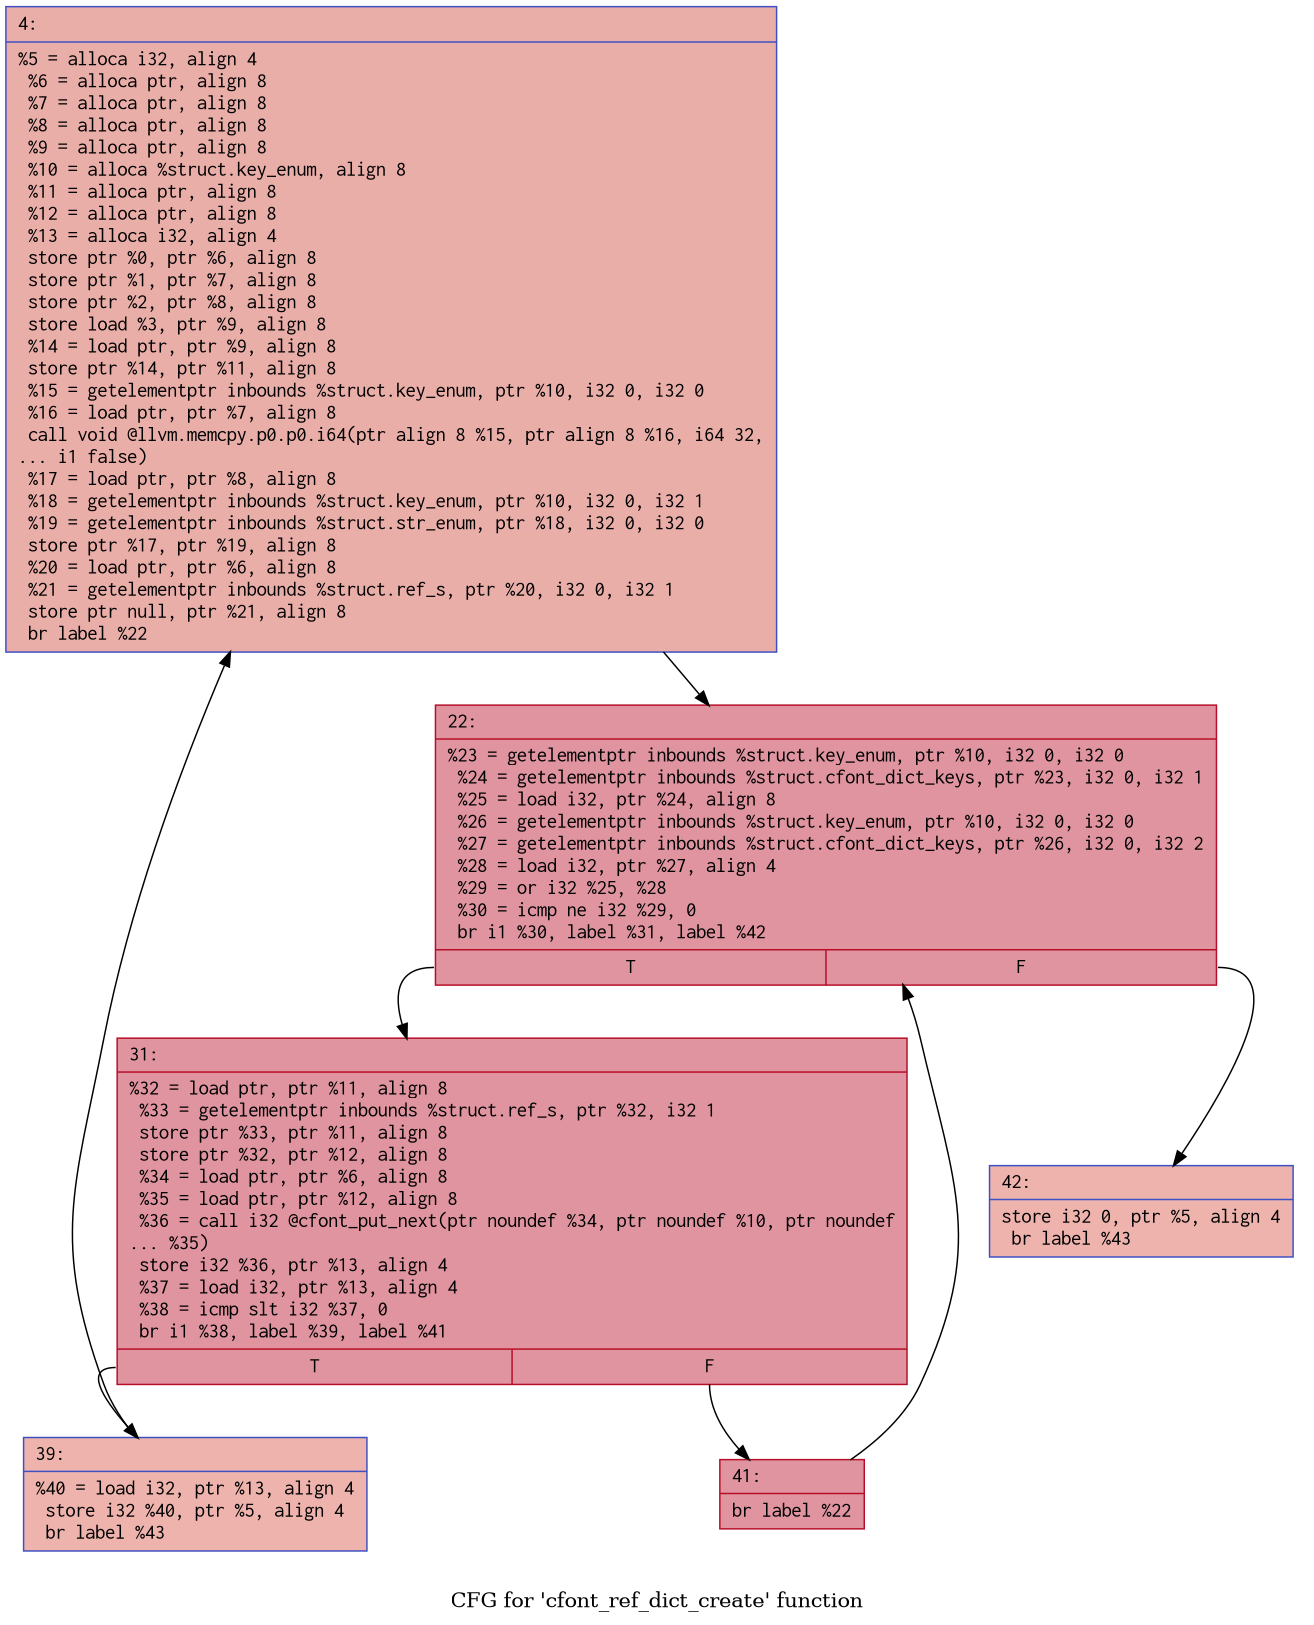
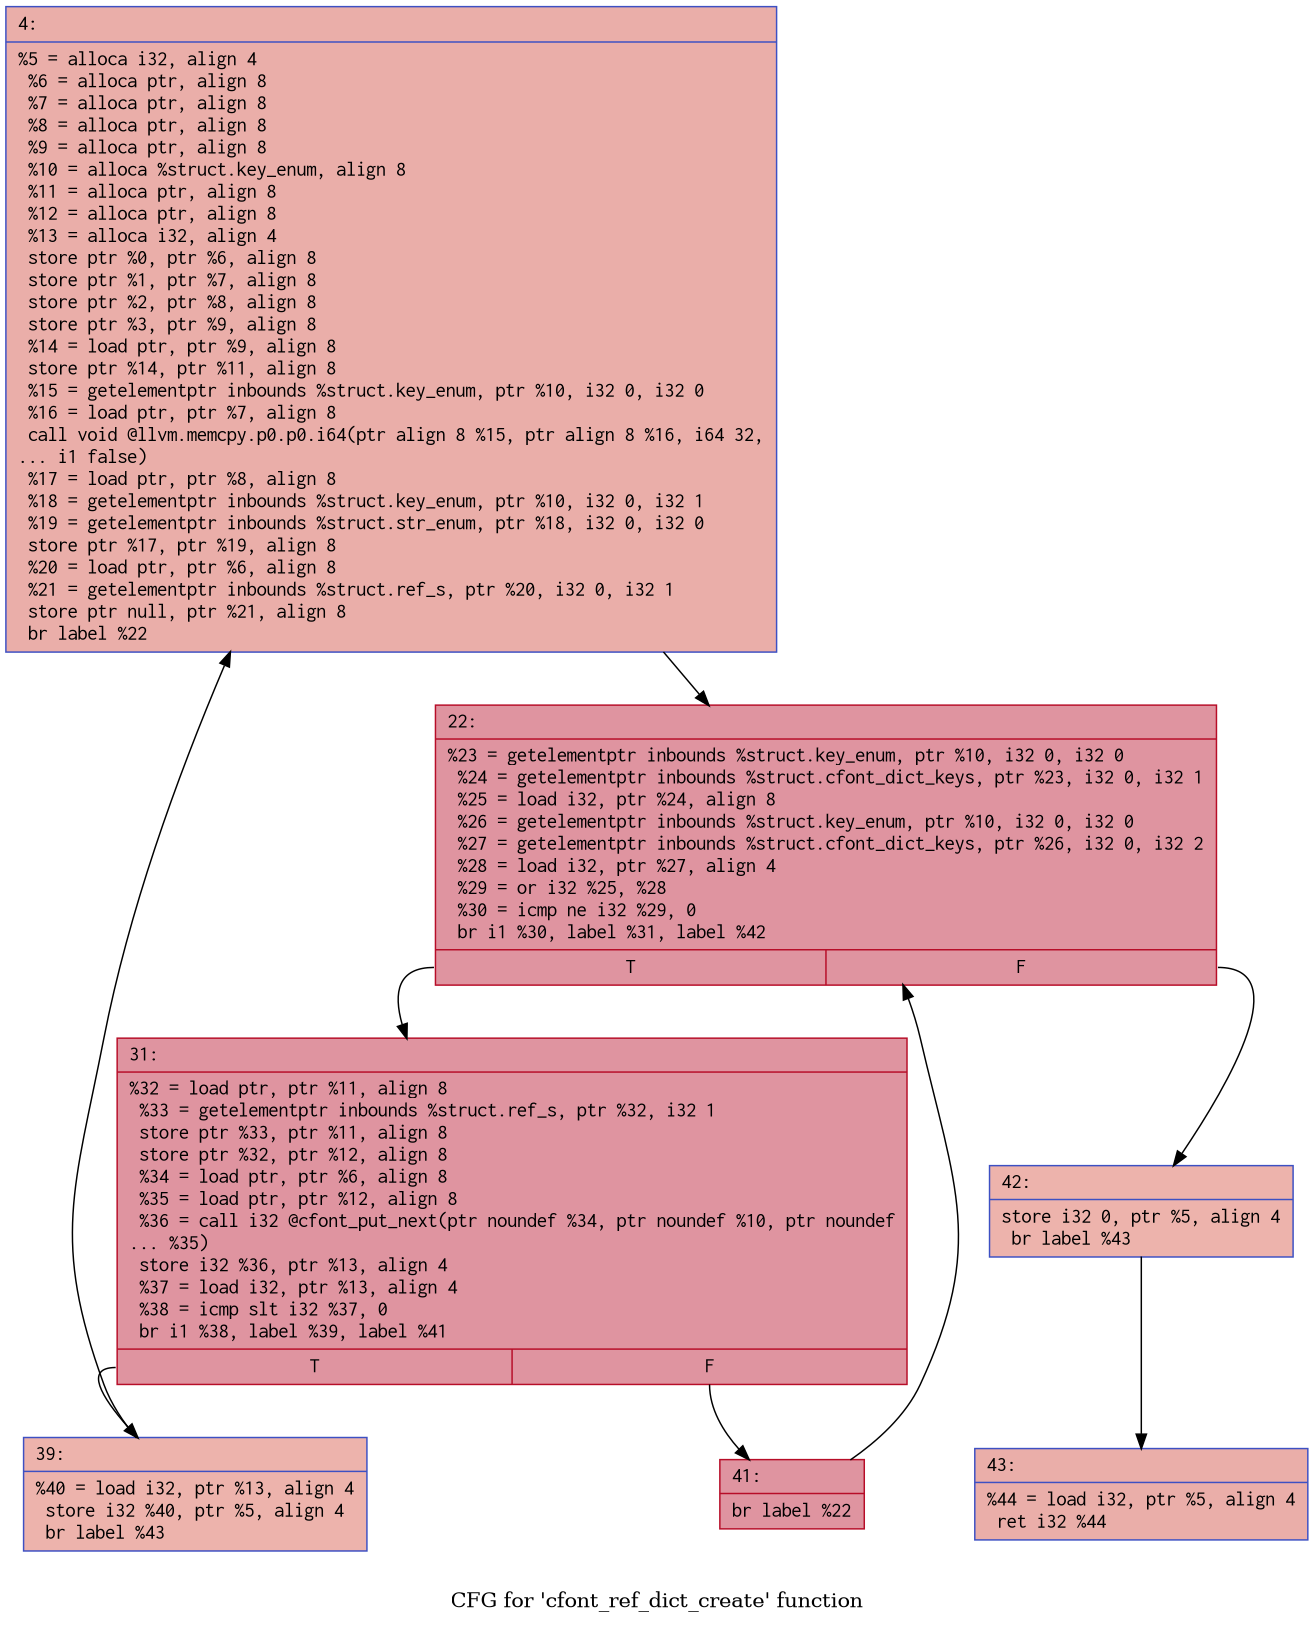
node "4:": text "store load %3, ptr %9, align 8" -> "store ptr %3, ptr %9, align 8"
node "43:": added
